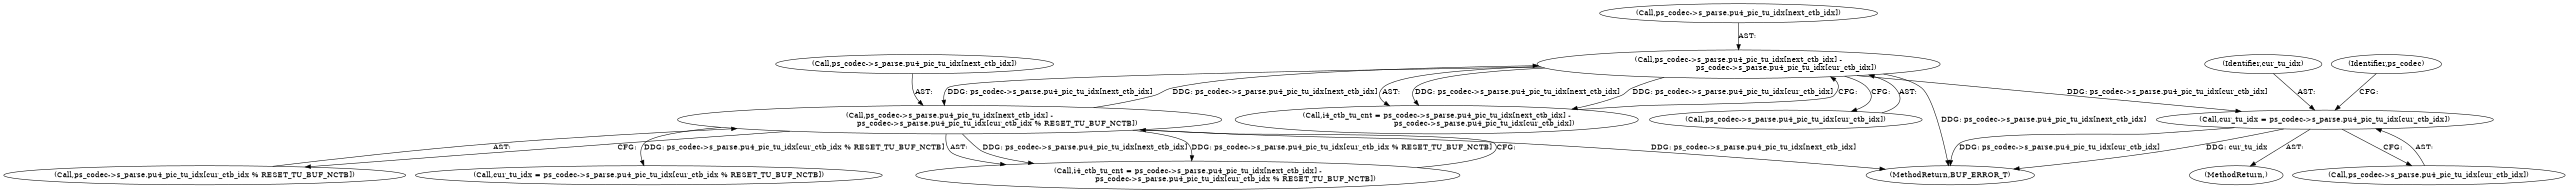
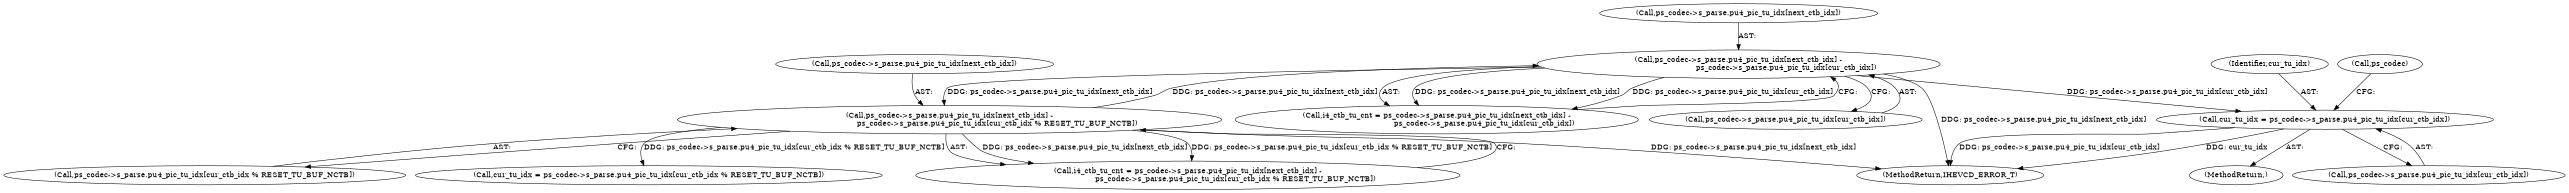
node "(Identifier,ps_codec)": label "(Identifier,ps_codec)" -> "(Call,ps_codec)"
node "(MethodReturn,BUF_ERROR_T)": label "(MethodReturn,BUF_ERROR_T)" -> "(MethodReturn,IHEVCD_ERROR_T)"
